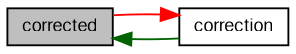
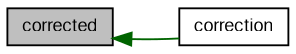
edge "corrected" -> "correction": removed
